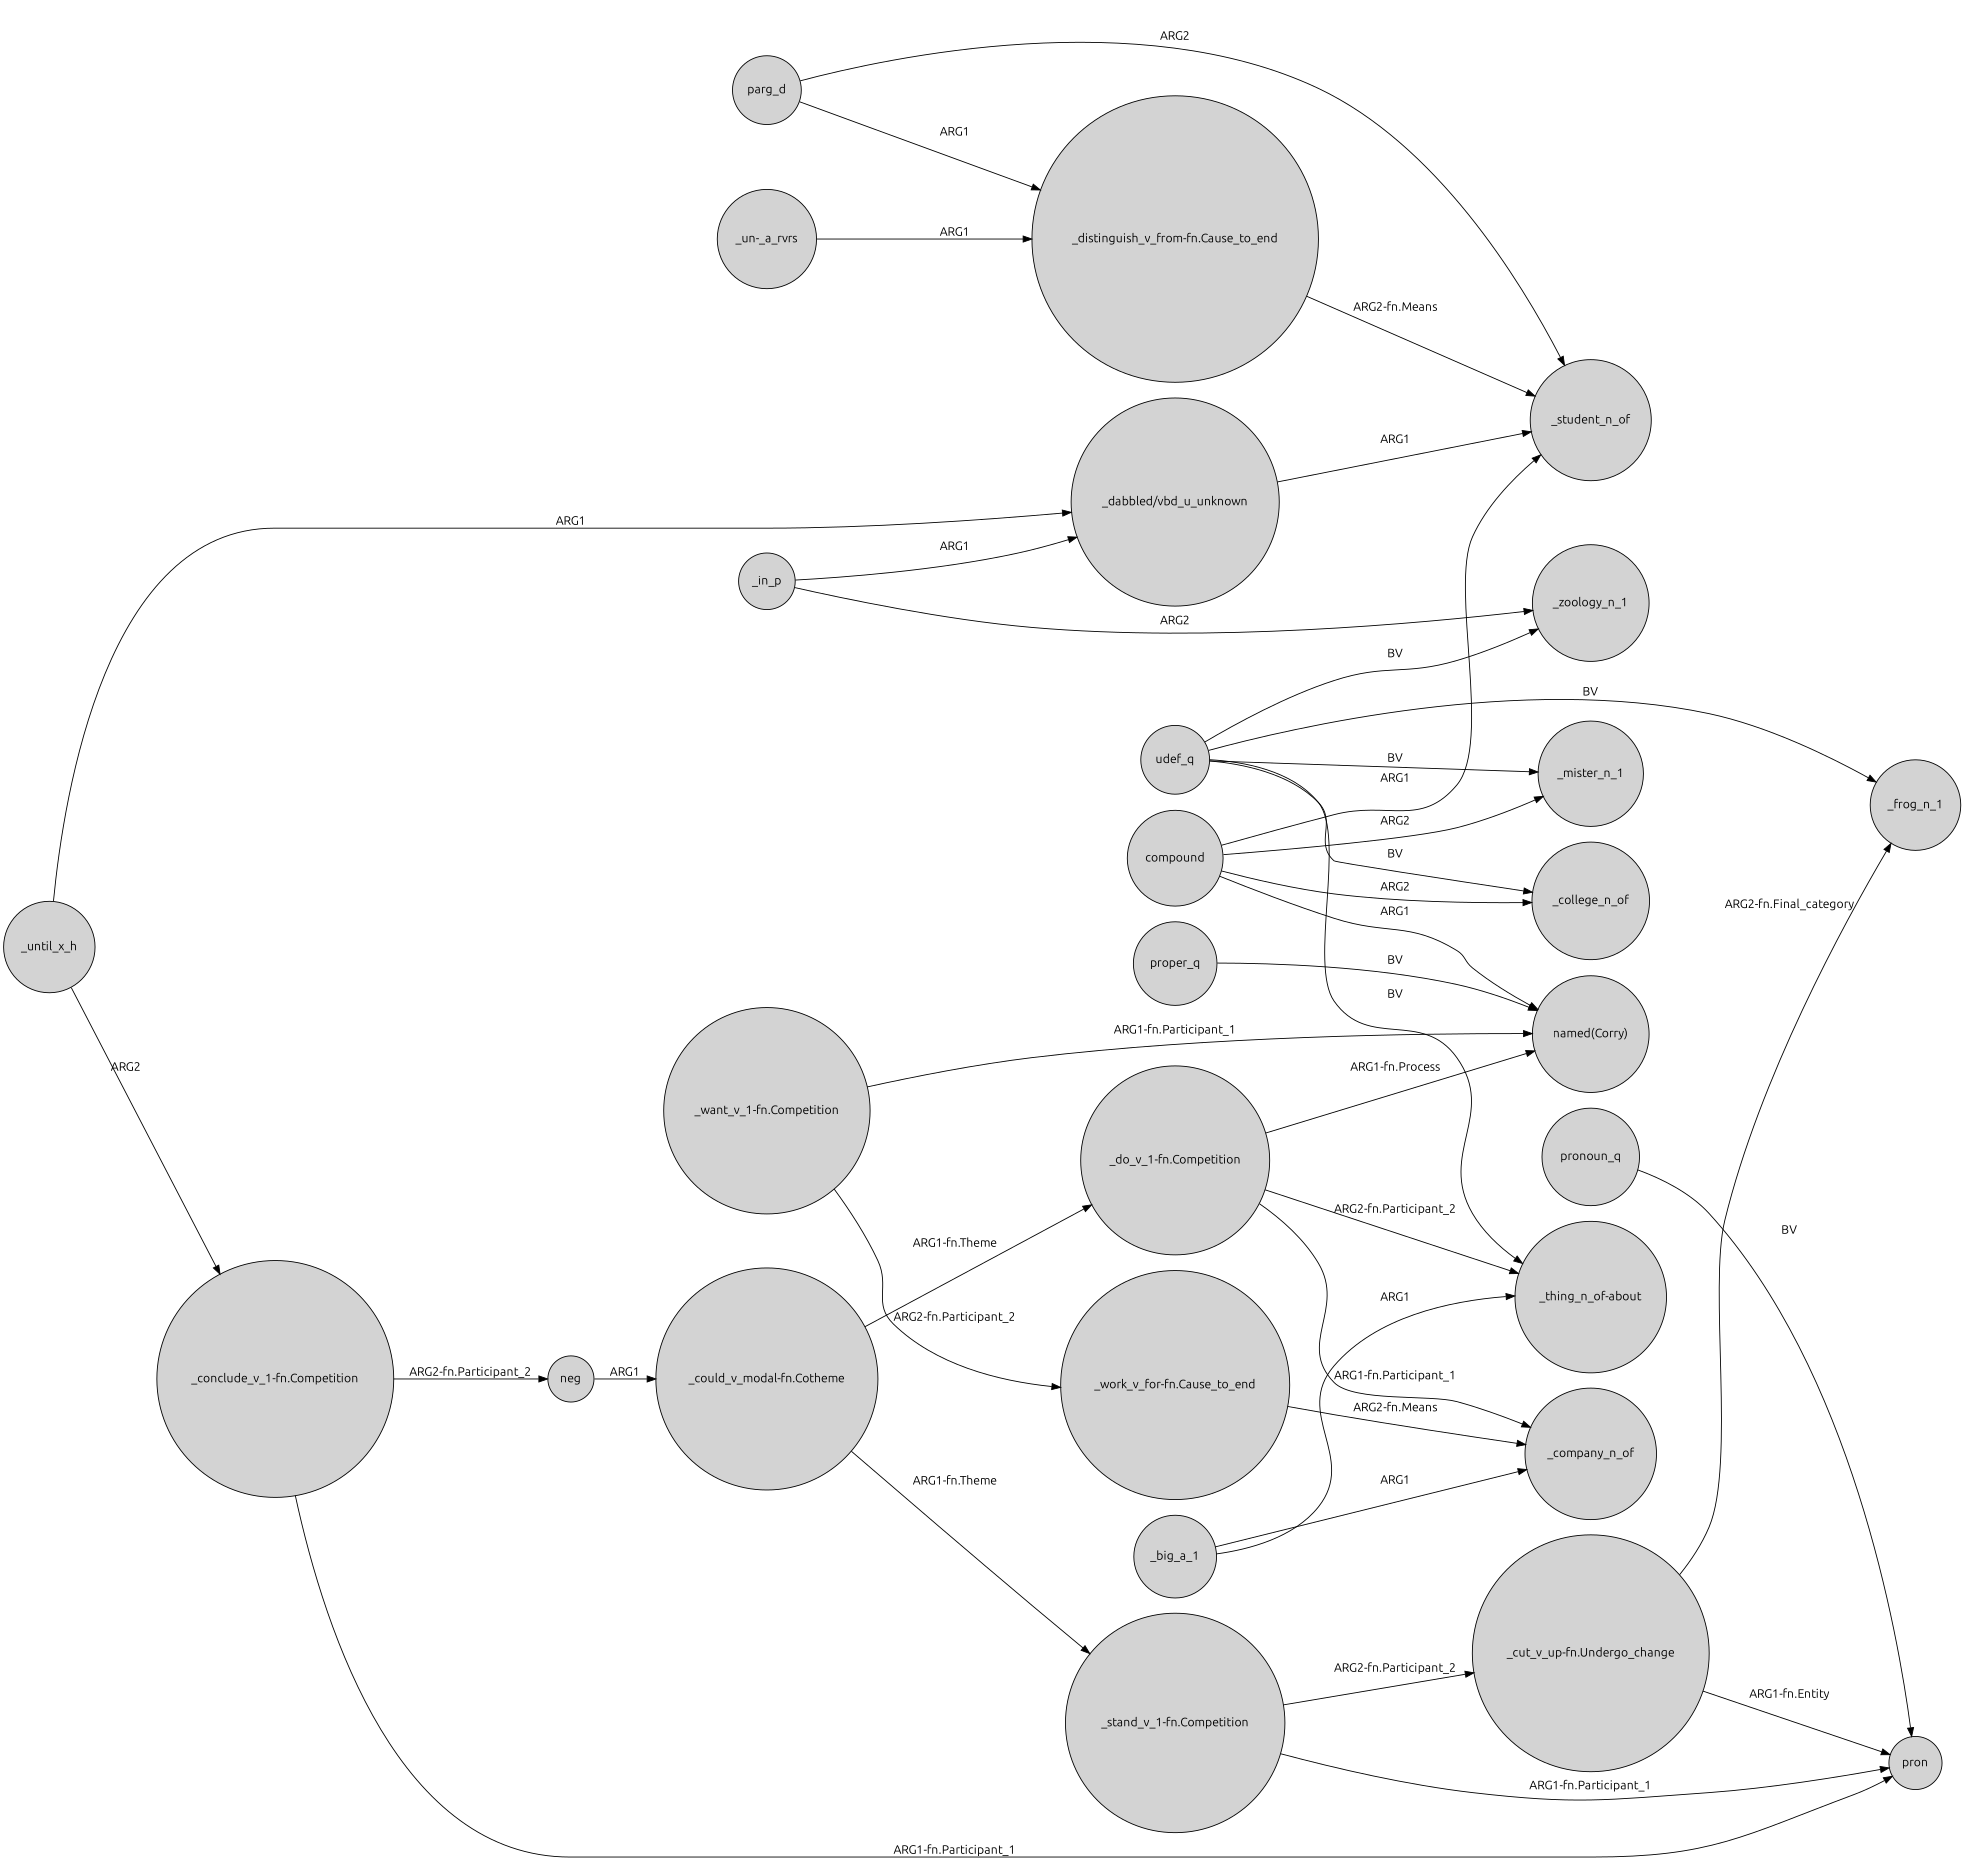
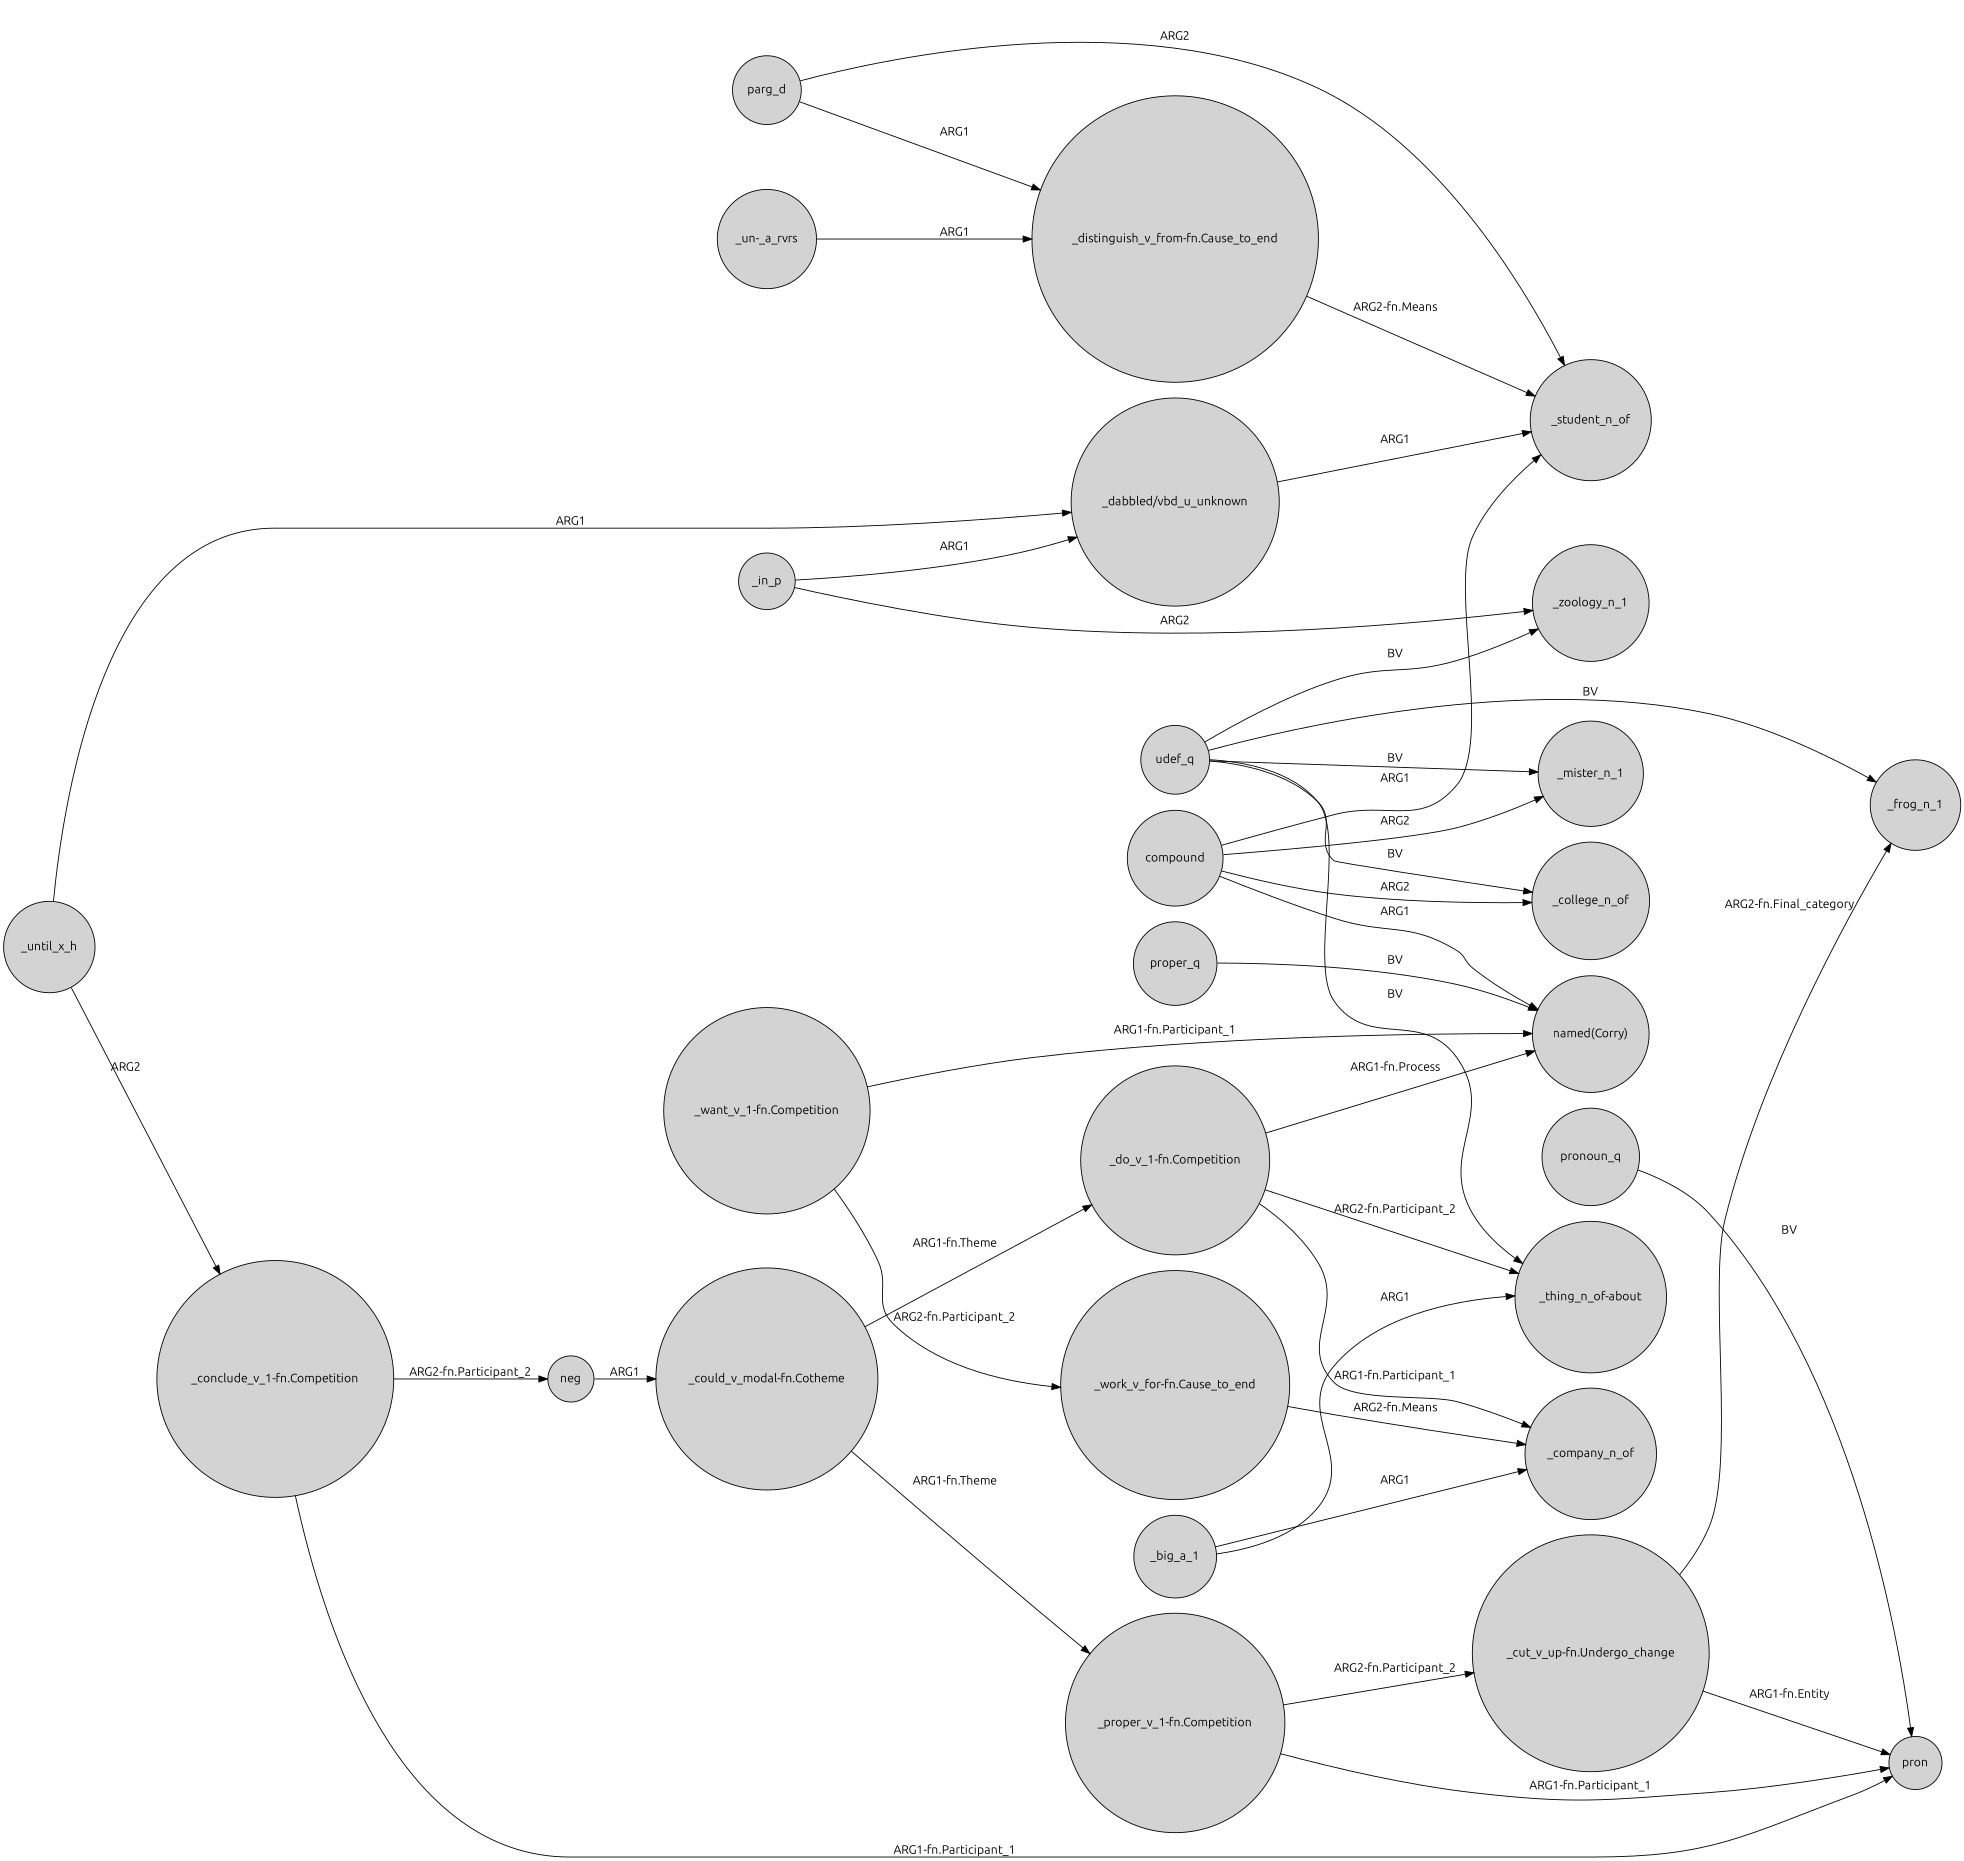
node "_stand_v_1-fn.Competition": label "_stand_v_1-fn.Competition" -> "_proper_v_1-fn.Competition"
